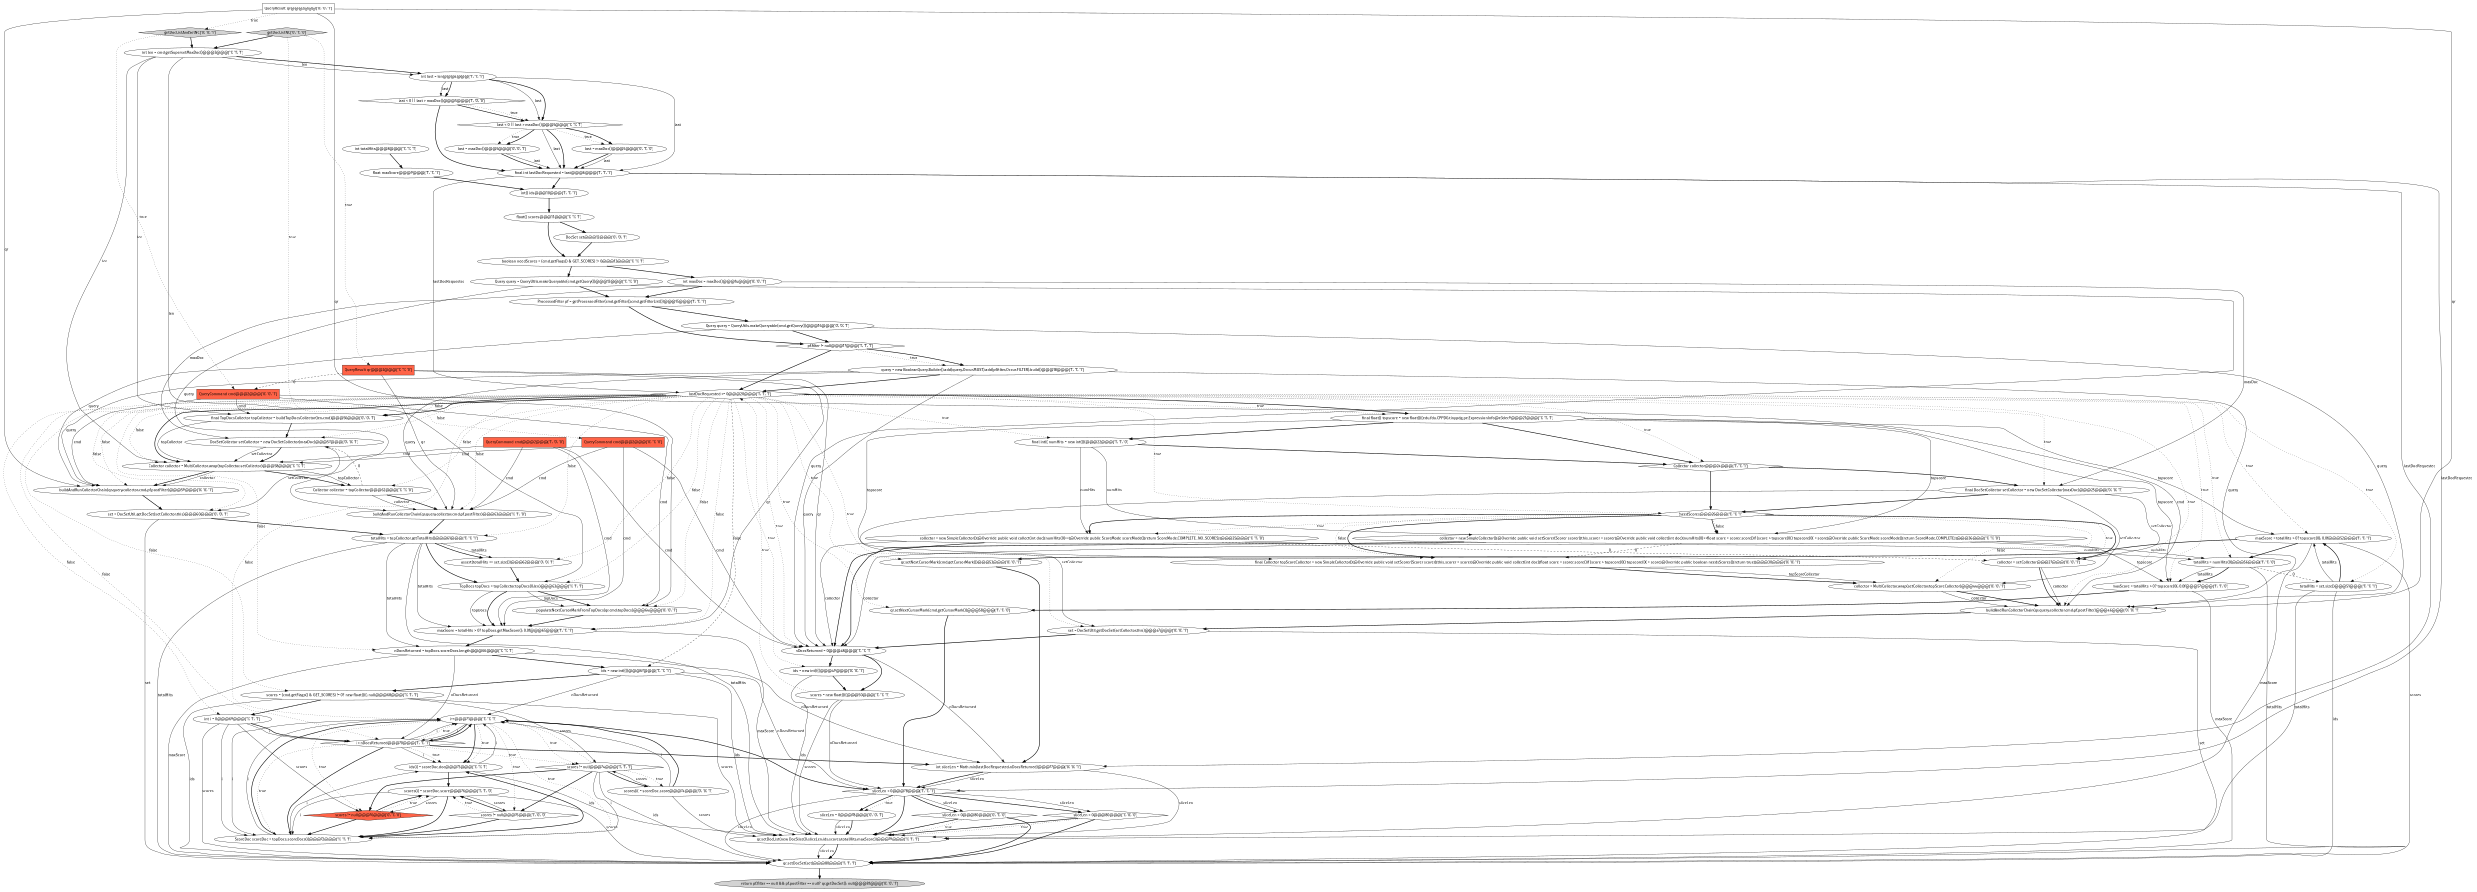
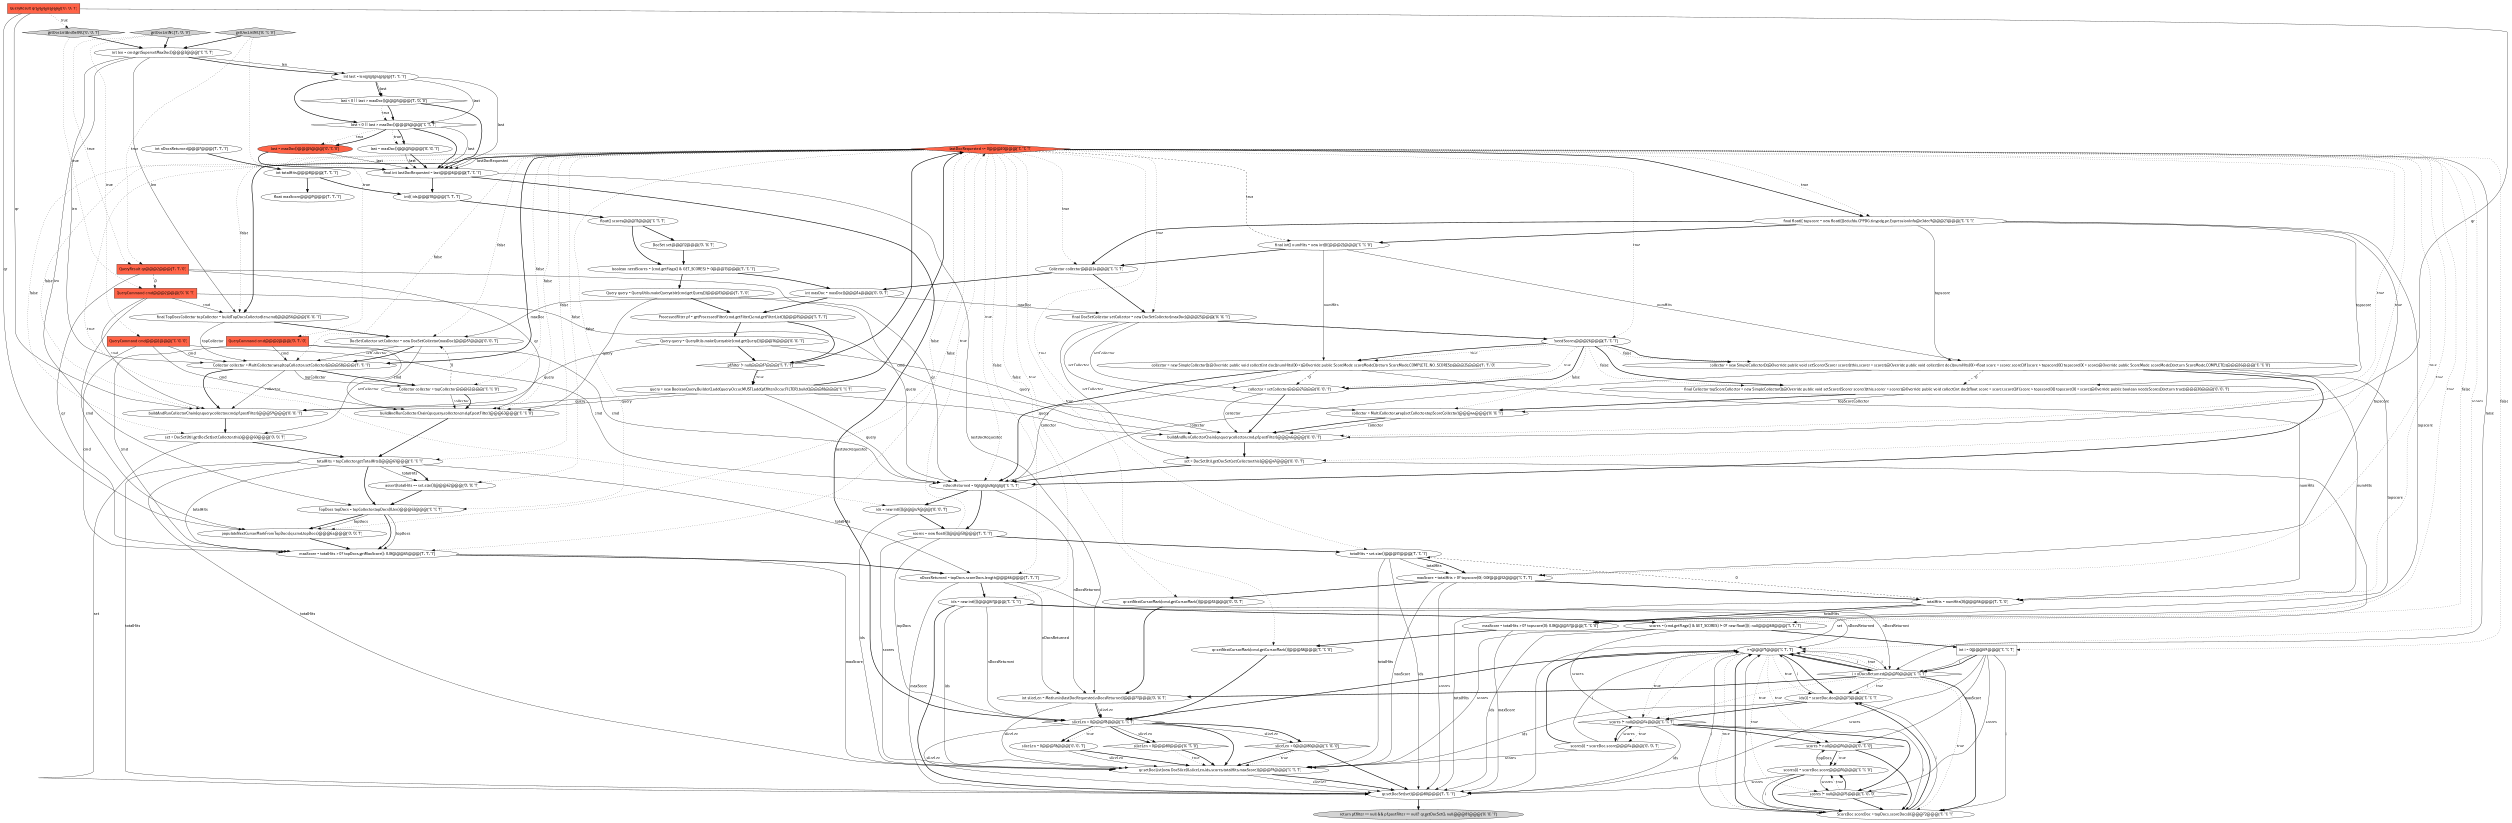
node "QueryResult qr@@@2@@@['0', '0', '1']": fillcolor white -> tomato
node "getDocListNC['1', '0', '0']": added
node "int nDocsReturned@@@7@@@['1', '1', '1']": added
node "last = maxDoc()@@@5@@@['0', '1', '0']": fillcolor white -> tomato
edge "float maxScore@@@9@@@['1', '1', '1']" -> "int(( ids@@@10@@@['1', '1', '1']": now "int totalHits@@@8@@@['1', '1', '1']" -> "int(( ids@@@10@@@['1', '1', '1']"
edge "final int lastDocRequested = last@@@6@@@['1', '1', '1']" -> "sliceLen < 0@@@78@@@['1', '1', '1']": style solid -> bold
edge "final int lastDocRequested = last@@@6@@@['1', '1', '1']" -> "lastDocRequested <= 0@@@20@@@['1', '1', '1']": reversed
node "lastDocRequested <= 0@@@20@@@['1', '1', '1']": fillcolor white -> tomato
edge "lastDocRequested <= 0@@@20@@@['1', '1', '1']" -> "i < nDocsReturned@@@70@@@['1', '1', '1']": style dotted -> solid
edge "lastDocRequested <= 0@@@20@@@['1', '1', '1']" -> "final int(( numHits = new int((((@@@22@@@['1', '1', '0']": style dotted -> dashed
node "Collector collector@@@24@@@['1', '1', '1']": shape diamond -> ellipse
edge "Collector collector@@@24@@@['1', '1', '1']" -> "!needScores@@@26@@@['1', '1', '1']": now "Collector collector@@@24@@@['1', '1', '1']" -> "int maxDoc = maxDoc()@@@14@@@['0', '0', '1']"
node "!needScores@@@26@@@['1', '1', '1']": shape diamond -> ellipse
edge "lastDocRequested <= 0@@@20@@@['1', '1', '1']" -> "ids = new int((((@@@67@@@['1', '1', '1']": style dashed -> dotted
edge "scores = new float((((@@@50@@@['1', '1', '1']" -> "totalHits = set.size()@@@51@@@['1', '1', '1']": added
edge "lastDocRequested <= 0@@@20@@@['1', '1', '1']" -> "i++@@@71@@@['1', '1', '1']": label "false" -> "scores"
node "int i = 0@@@69@@@['1', '1', '1']": shape ellipse -> box
edge "scores = new float((((@@@50@@@['1', '1', '1']" -> "sliceLen < 0@@@78@@@['1', '1', '1']": label "nDocsReturned" -> "topDocs"
edge "int i = 0@@@69@@@['1', '1', '1']" -> "scores != null@@@76@@@['1', '0', '0']": added, label "scores"
edge "int i = 0@@@69@@@['1', '1', '1']" -> "scores != null@@@76@@@['0', '1', '0']": label "scores" -> "maxScore"
edge "ids(i( = scoreDoc.doc@@@73@@@['1', '1', '1']" -> "scores(i( = scoreDoc.score@@@76@@@['1', '1', '0']": now "ids(i( = scoreDoc.doc@@@73@@@['1', '1', '1']" -> "scores != null@@@74@@@['1', '1', '1']"
edge "scores(i( = scoreDoc.score@@@76@@@['1', '1', '0']" -> "scores != null@@@76@@@['0', '1', '0']": label "scores" -> "topDocs"
node "scores != null@@@76@@@['0', '1', '0']": fillcolor tomato -> white
edge "sliceLen < 0@@@80@@@['0', '1', '0']" -> "qr.setDocSet(set)@@@80@@@['1', '1', '1']": now "ids = new int((((@@@67@@@['1', '1', '1']" -> "qr.setDocSet(set)@@@80@@@['1', '1', '1']"
